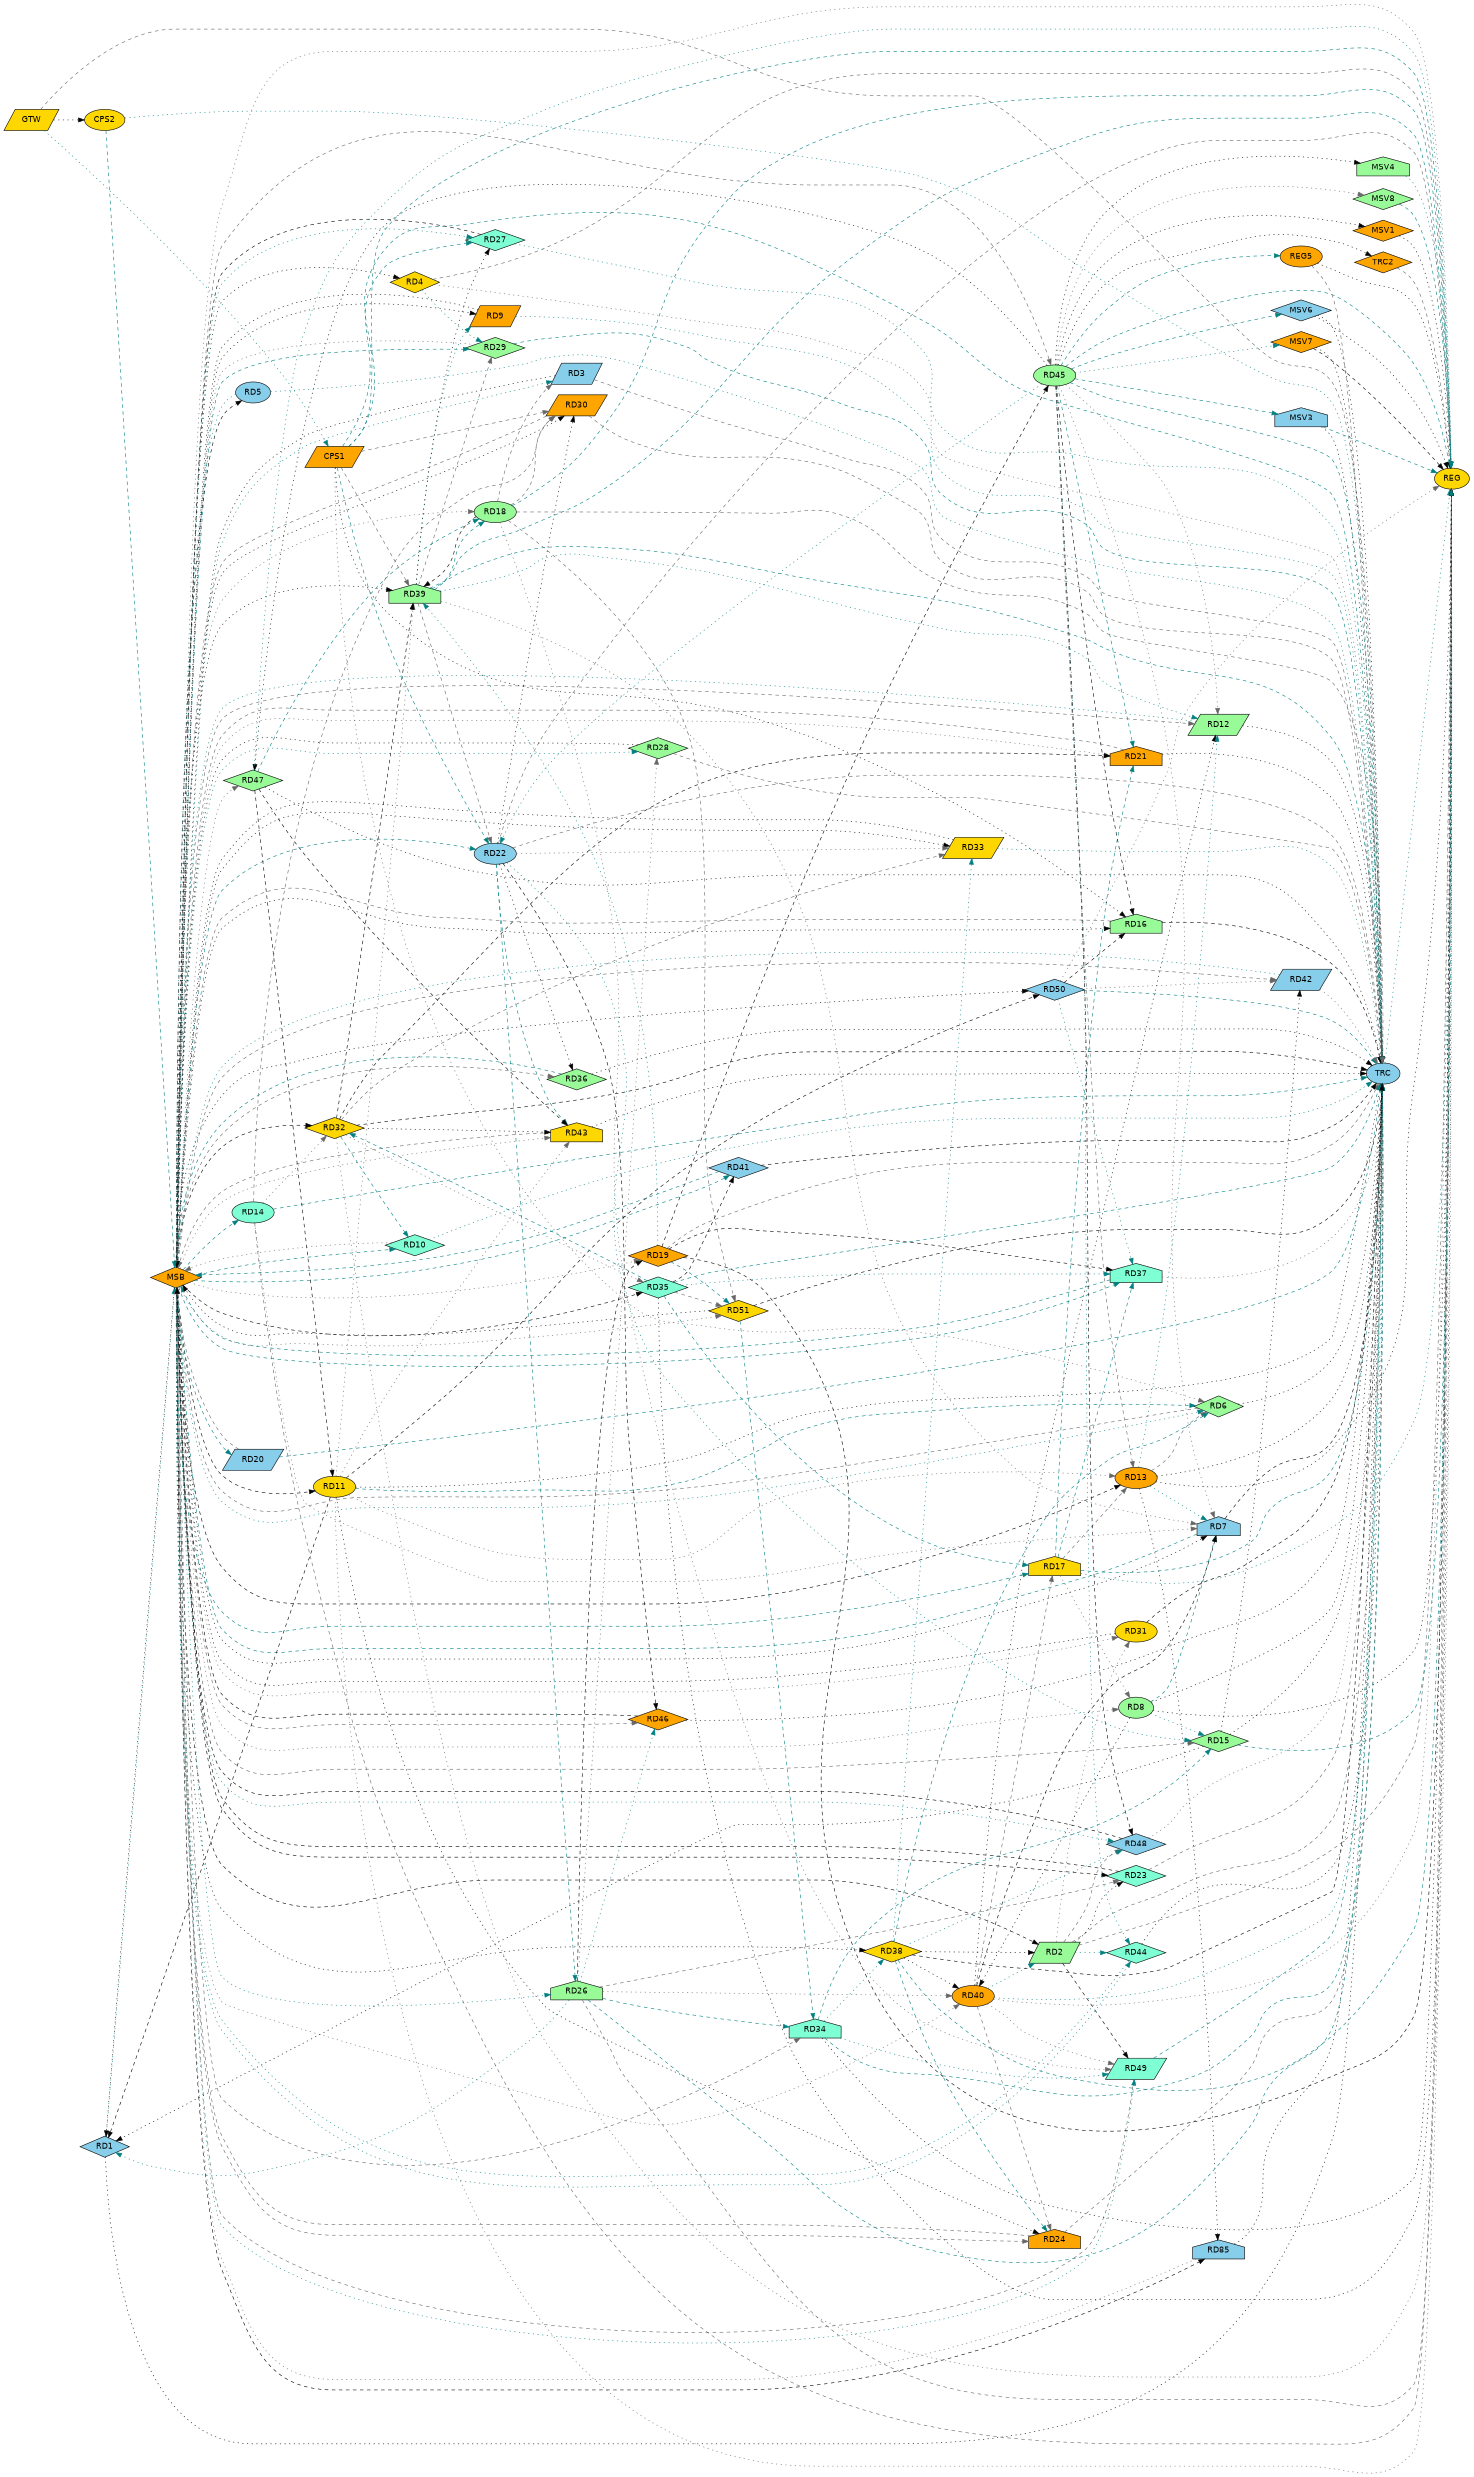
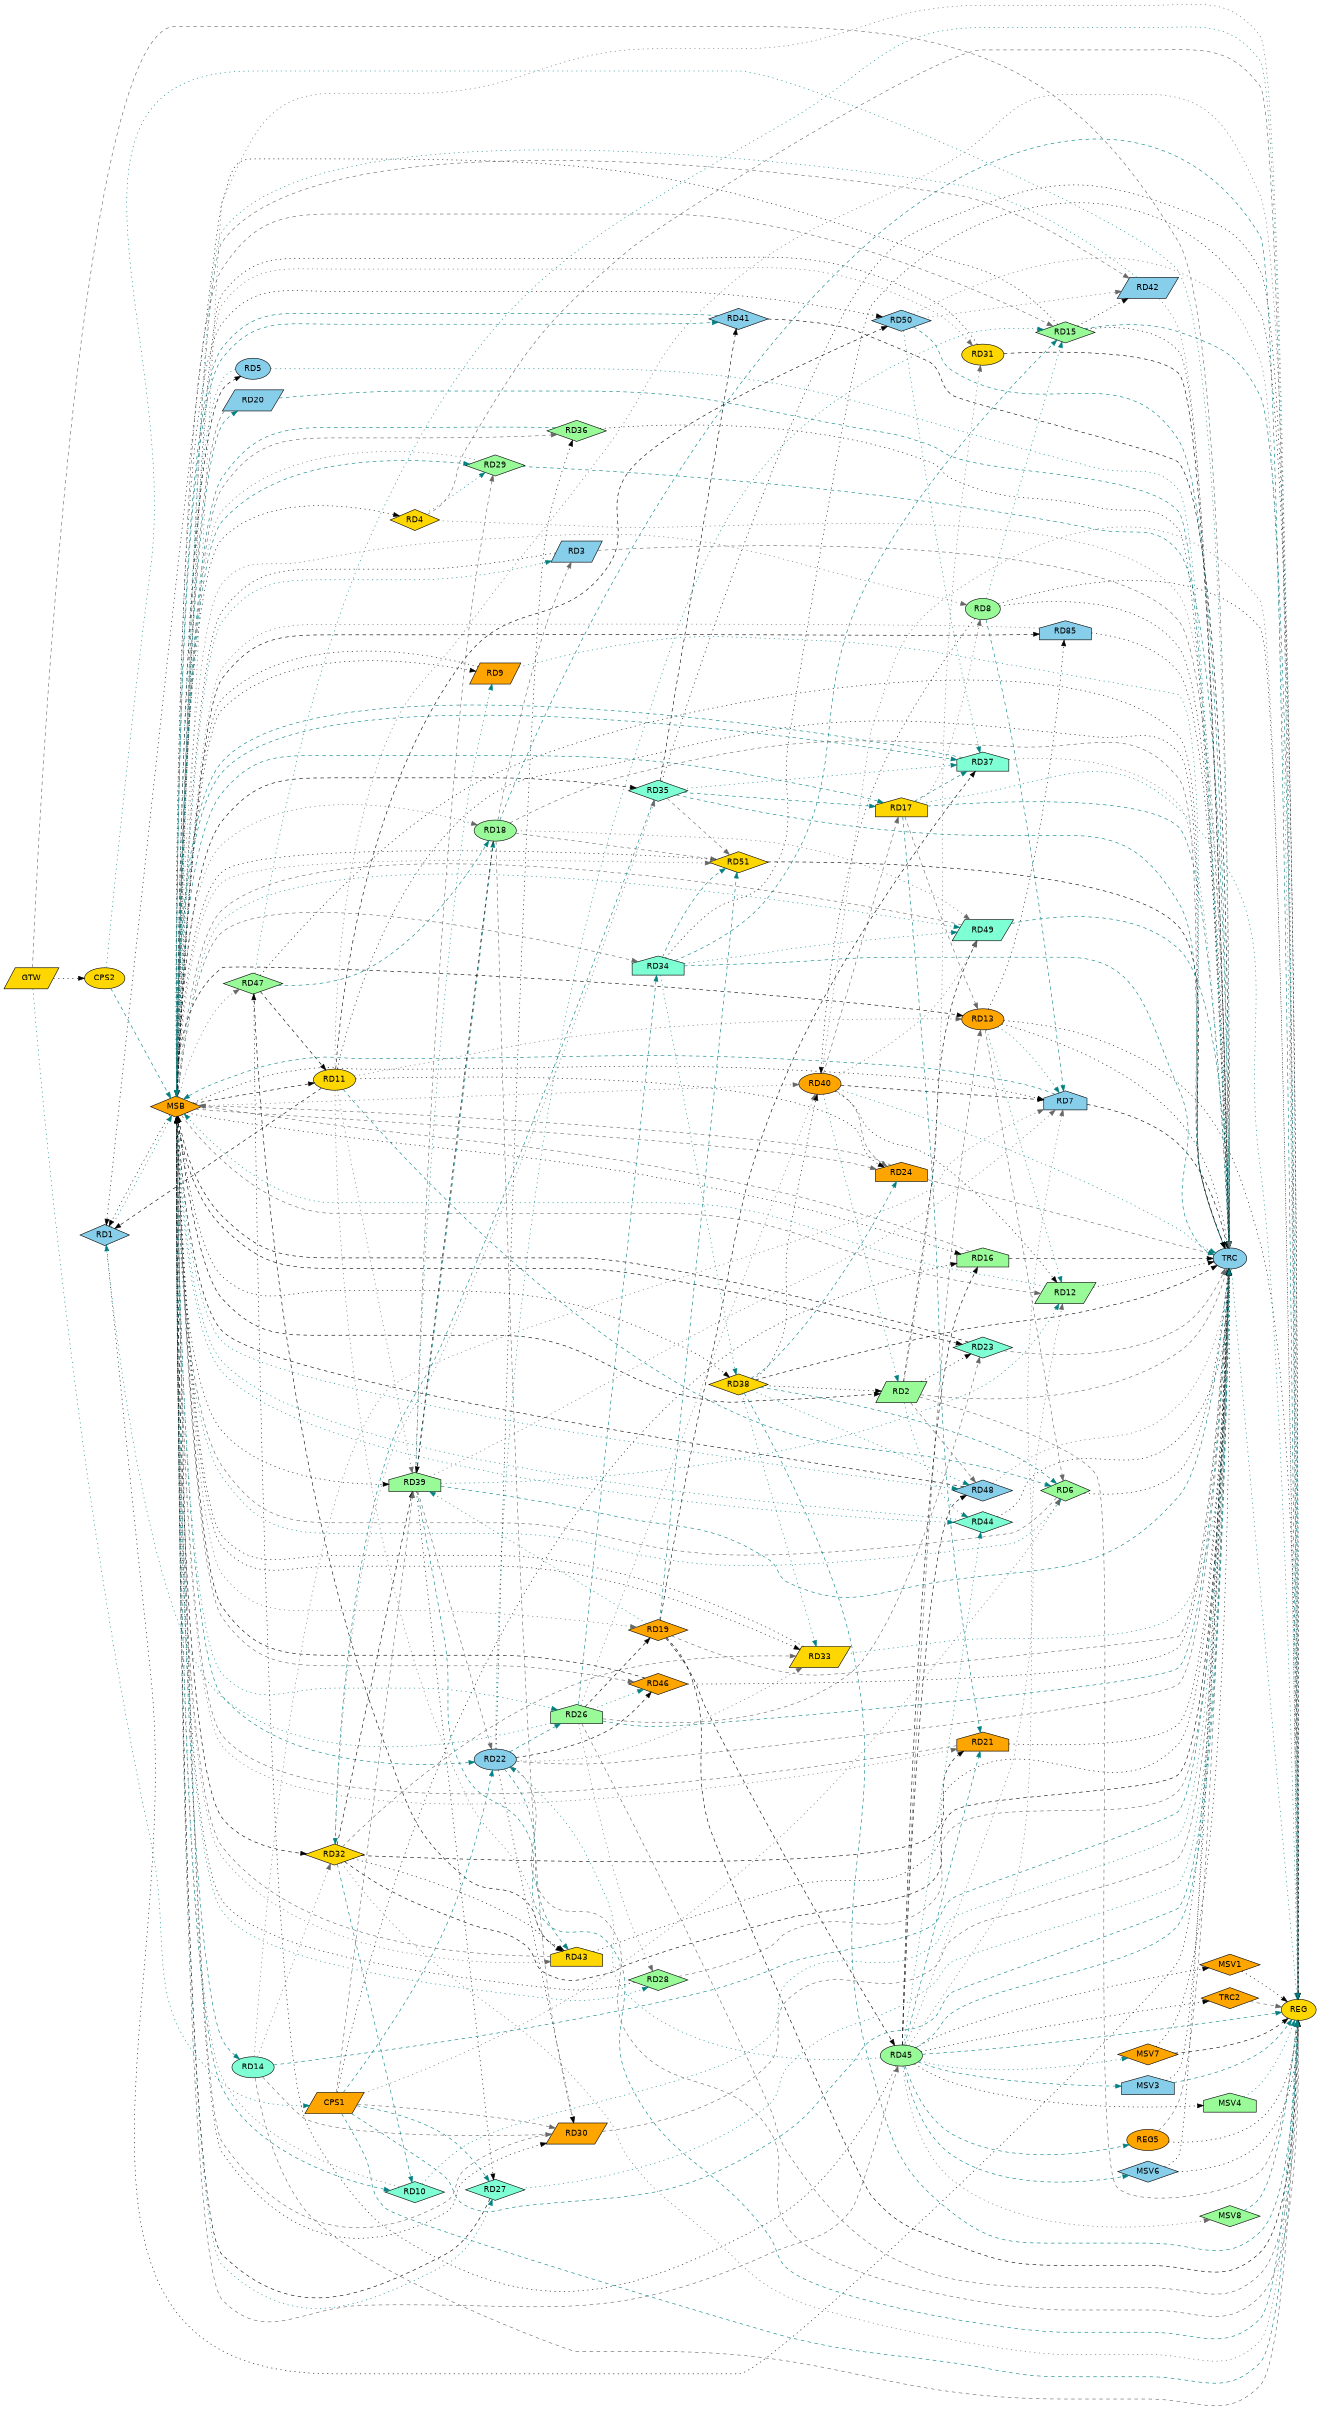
edge "RD50" -> "RD16": removed
edge "RD51" -> "RD34": reversed
